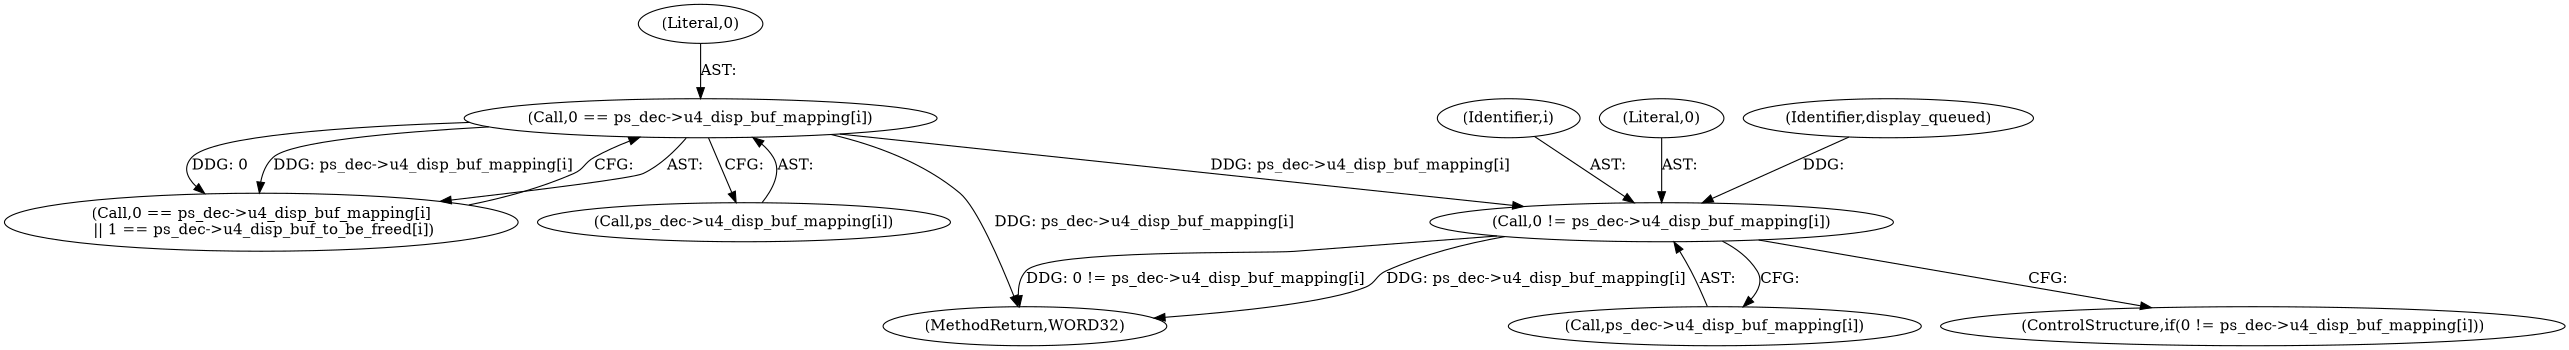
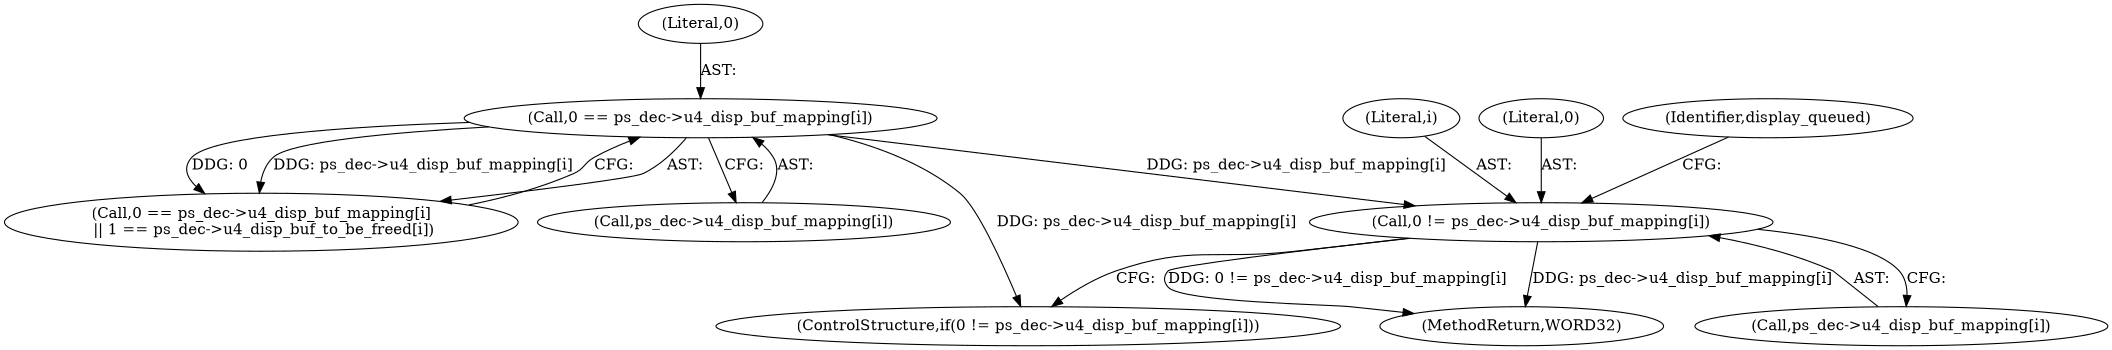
node "(Identifier,i)": label "(Identifier,i)" -> "(Literal,i)"
edge "(Identifier,display_queued)" -> "(Call,0 != ps_dec->u4_disp_buf_mapping[i])": label "DDG: " -> "CFG: "
edge "(Call,0 == ps_dec->u4_disp_buf_mapping[i])" -> "(MethodReturn,WORD32)": now "(Call,0 == ps_dec->u4_disp_buf_mapping[i])" -> "(ControlStructure,if(0 != ps_dec->u4_disp_buf_mapping[i]))"
